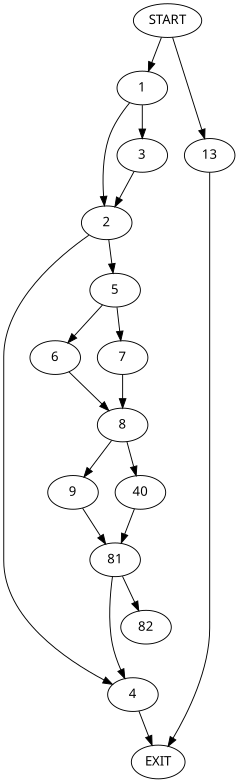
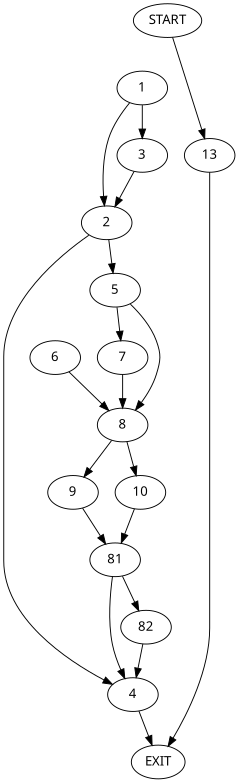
edge "START" -> "1": removed
edge "5" -> "6": now "5" -> "8"
node "40": label "40" -> "10"
edge "82" -> "4": added
